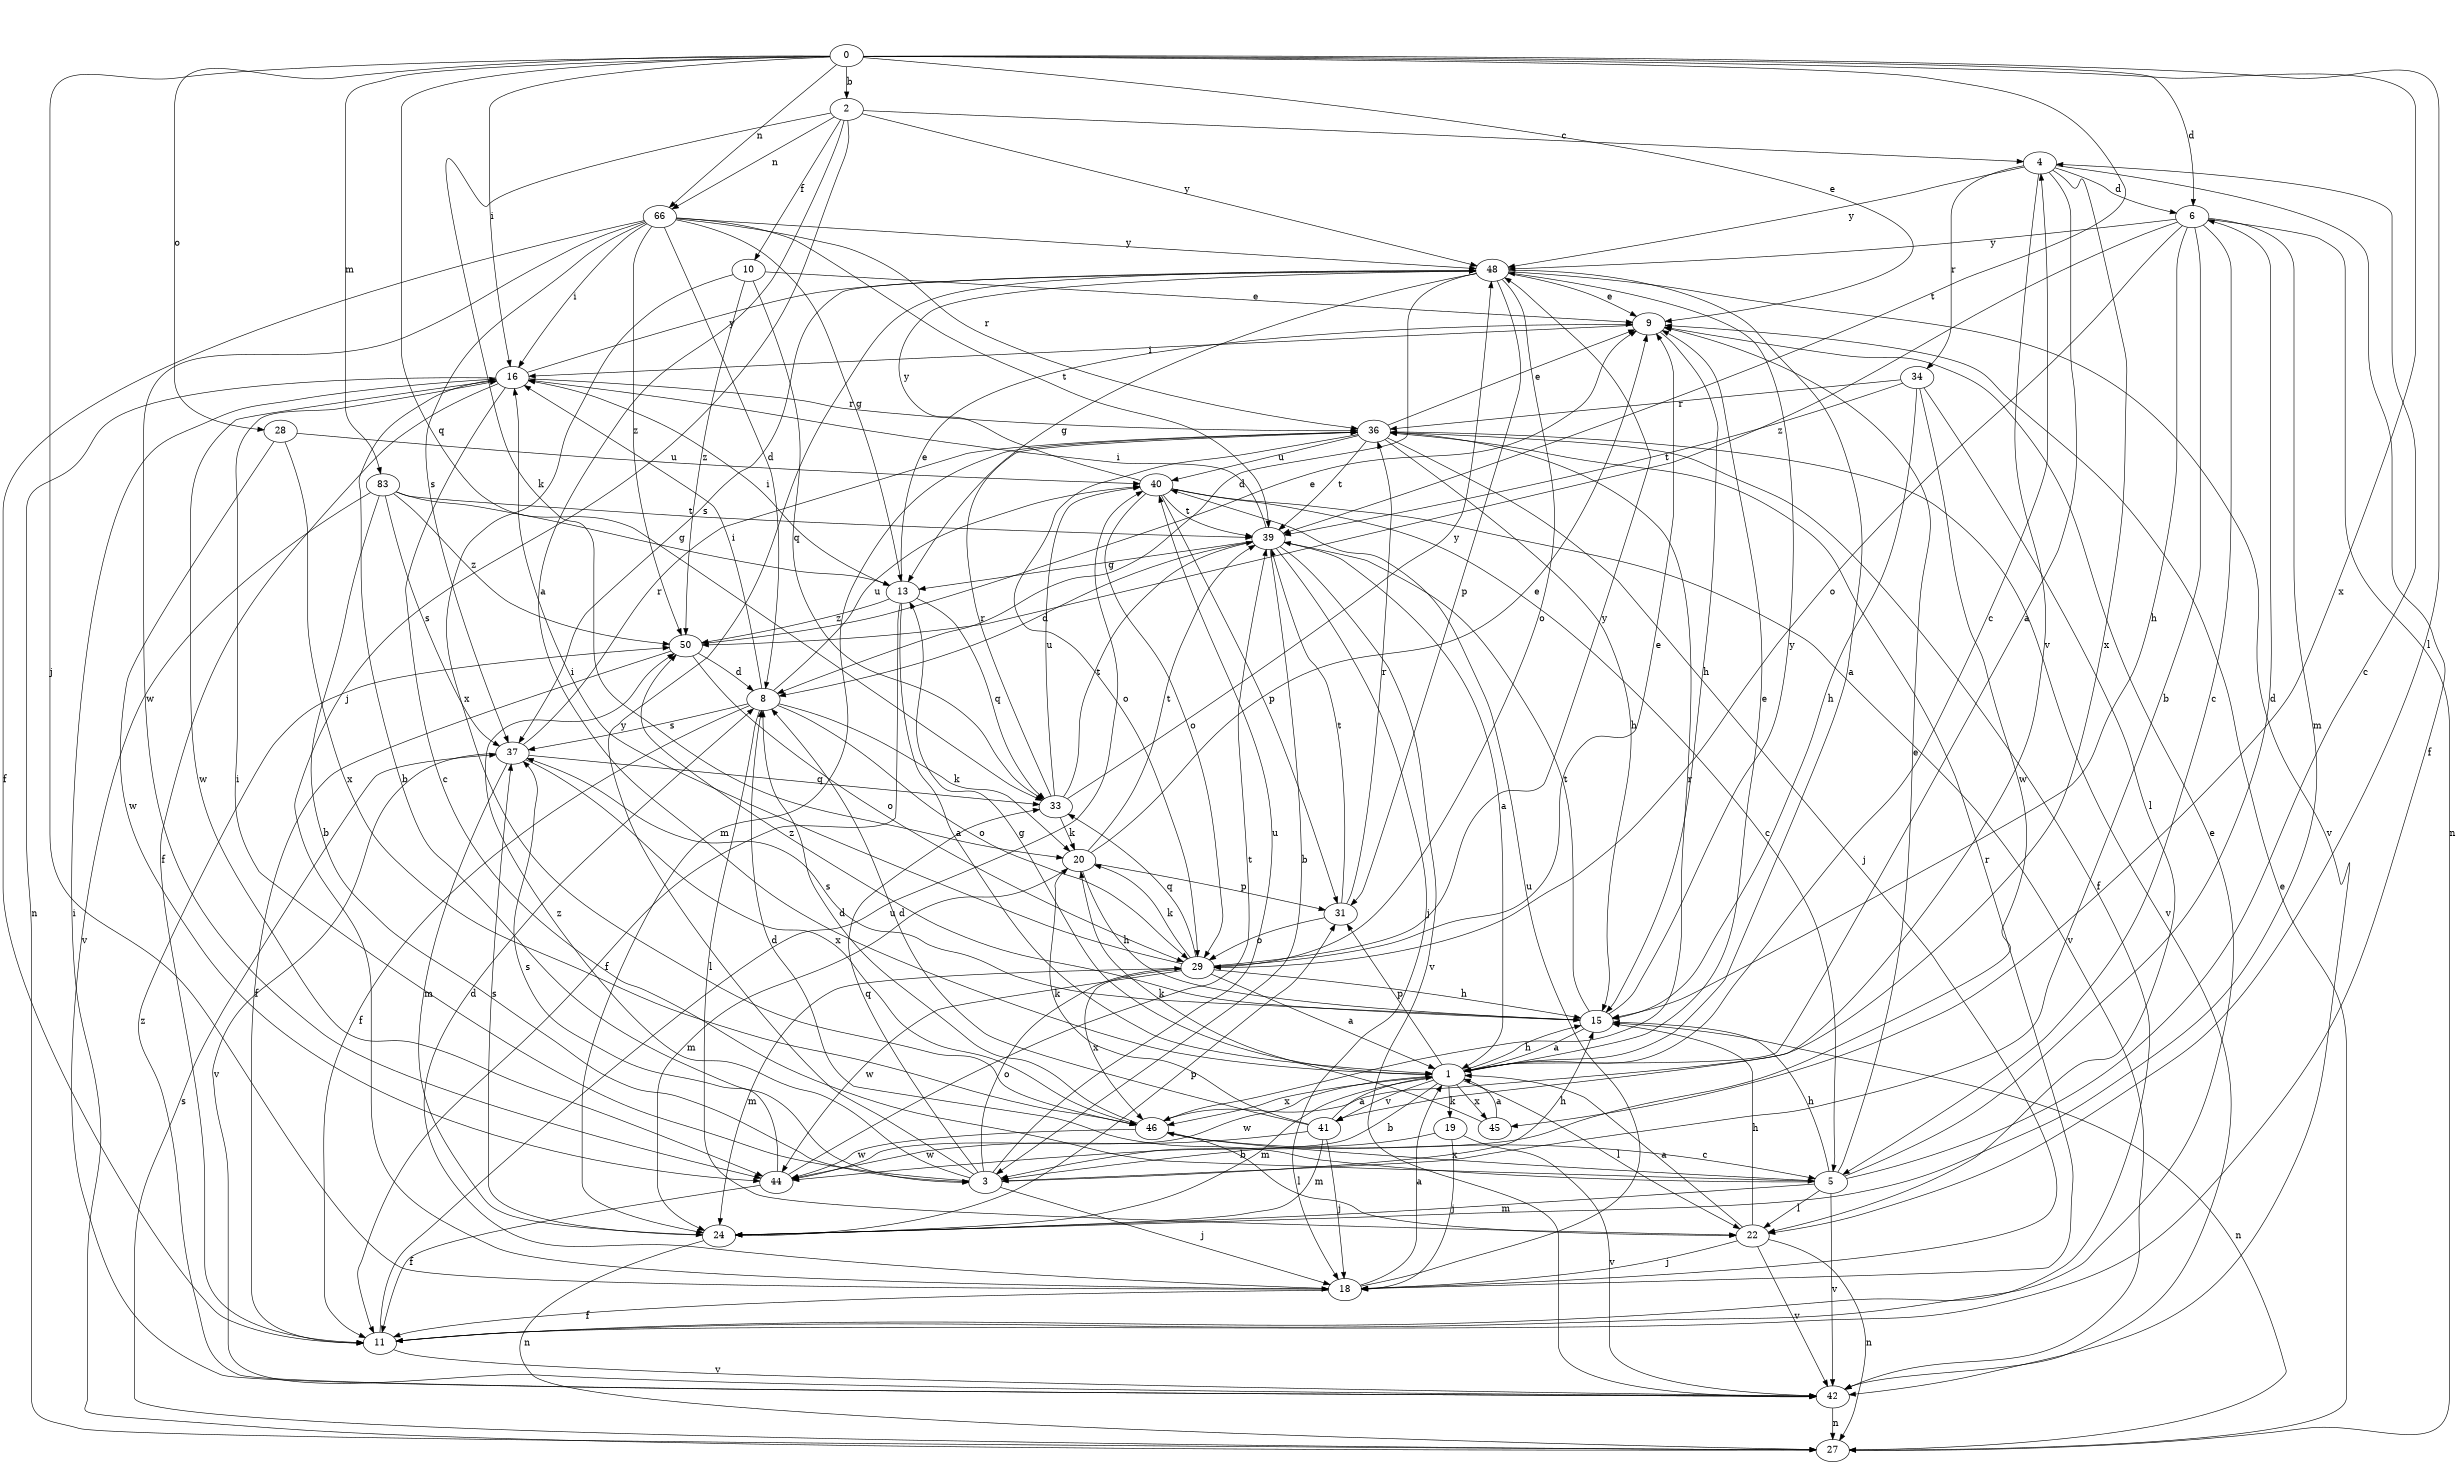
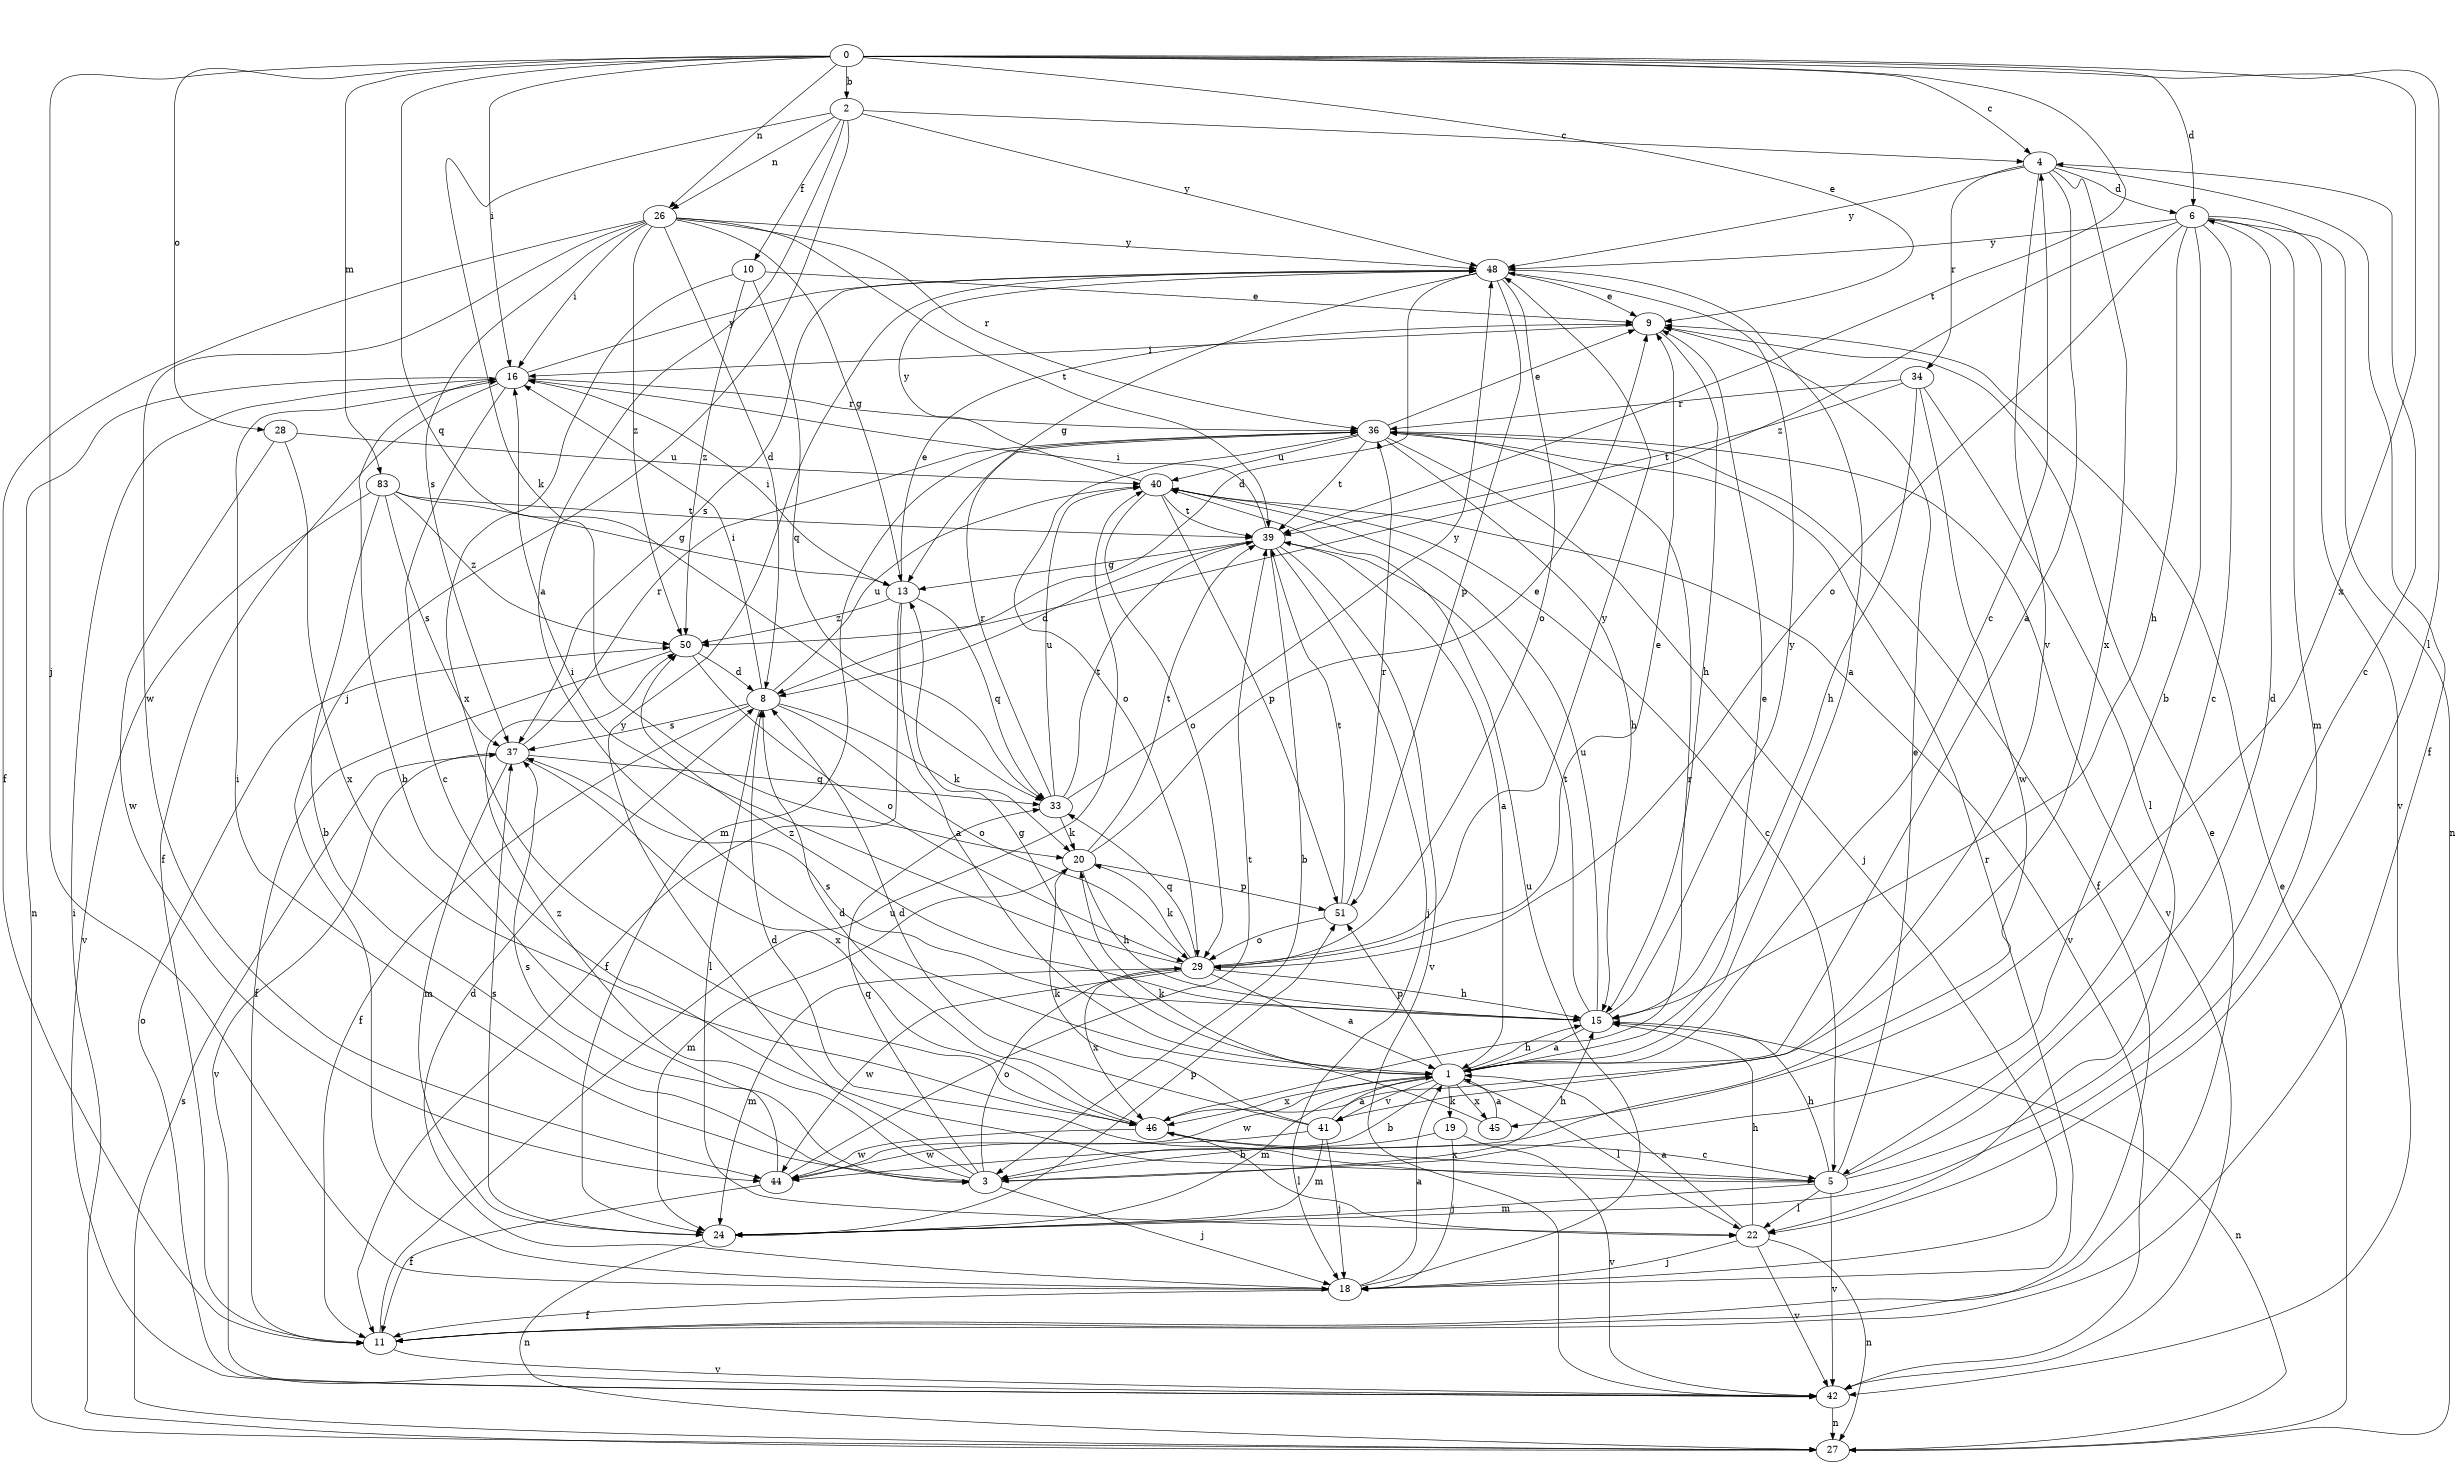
edge "0" -> "4": added, label "c"
node "66": label "66" -> "26"
edge "50" -> "9": removed, label "e"
edge "48" -> "42": now "6" -> "42"
edge "16" -> "44": removed, label "w"
edge "3" -> "40": now "15" -> "40"
node "31": label "31" -> "51"
edge "42" -> "50": label "z" -> "o"
